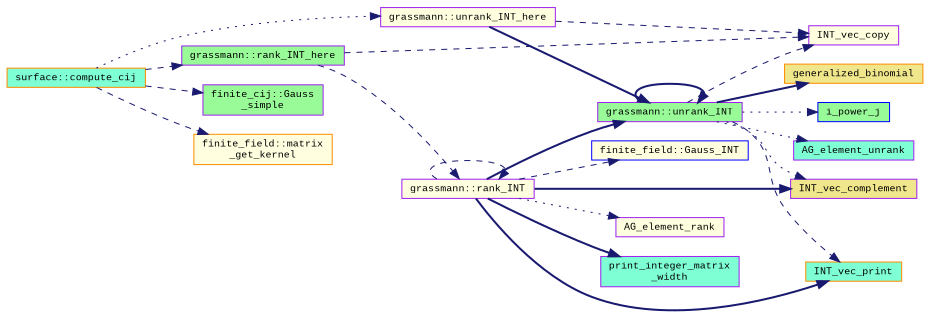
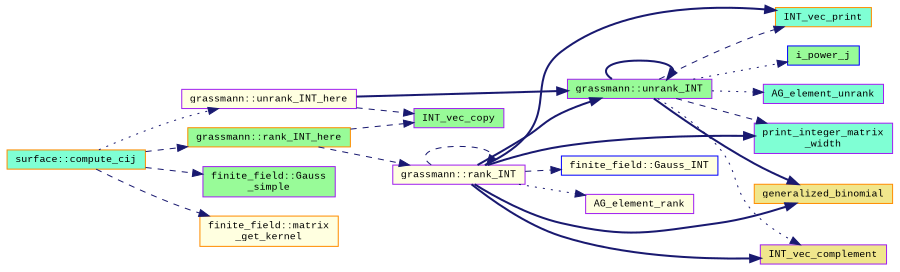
node "INT_vec_copy": fillcolor lightyellow -> palegreen
node "grassmann::rank_INT_here": color purple -> darkorange
edge "grassmann::unrank_INT" -> "INT_vec_copy": now "grassmann::unrank_INT" -> "print_integer_matrix _width"
node "finite_cij::Gauss _simple": label "finite_cij::Gauss _simple" -> "finite_field::Gauss _simple"
edge "grassmann::rank_INT" -> "generalized_binomial": added
